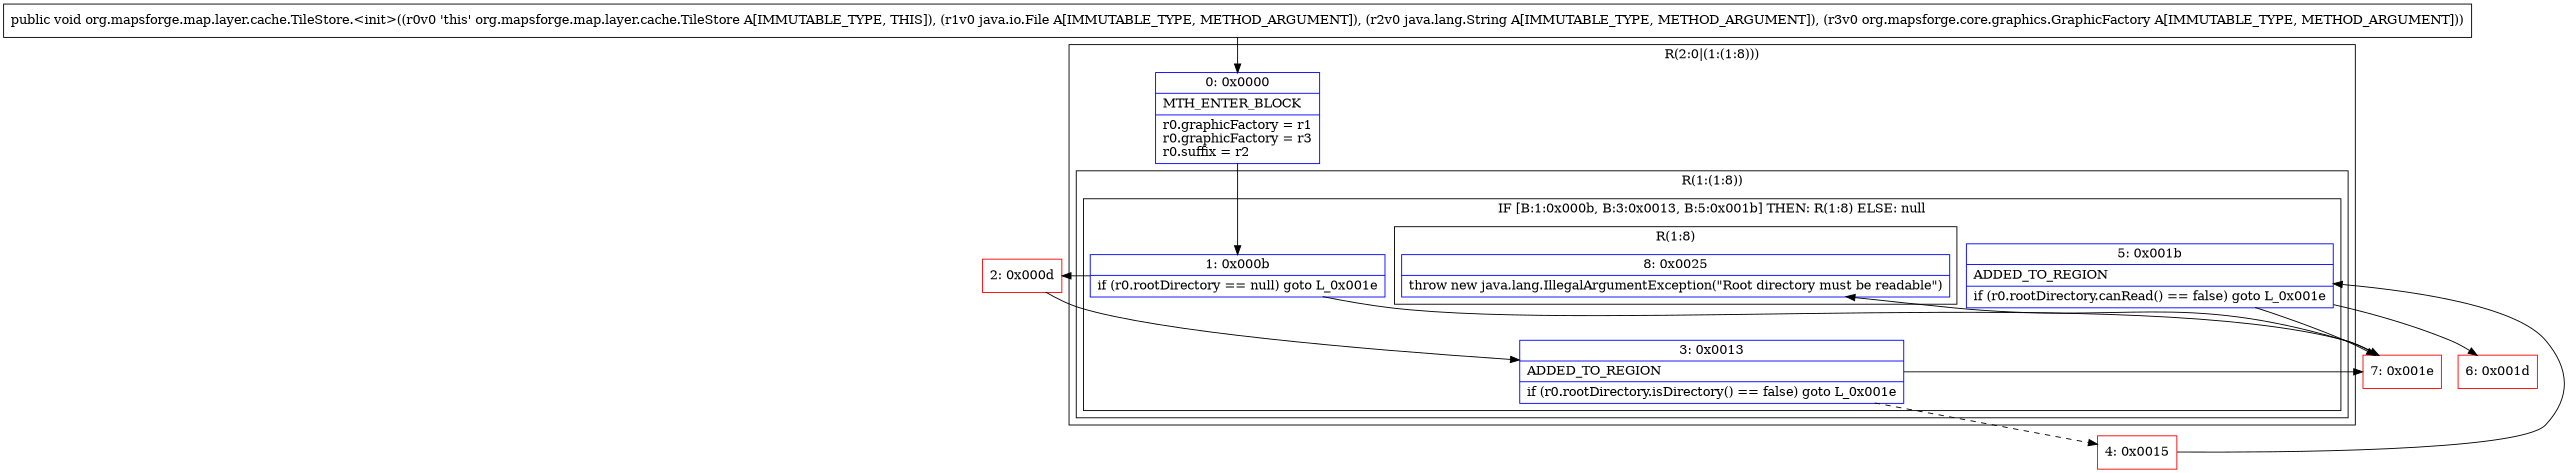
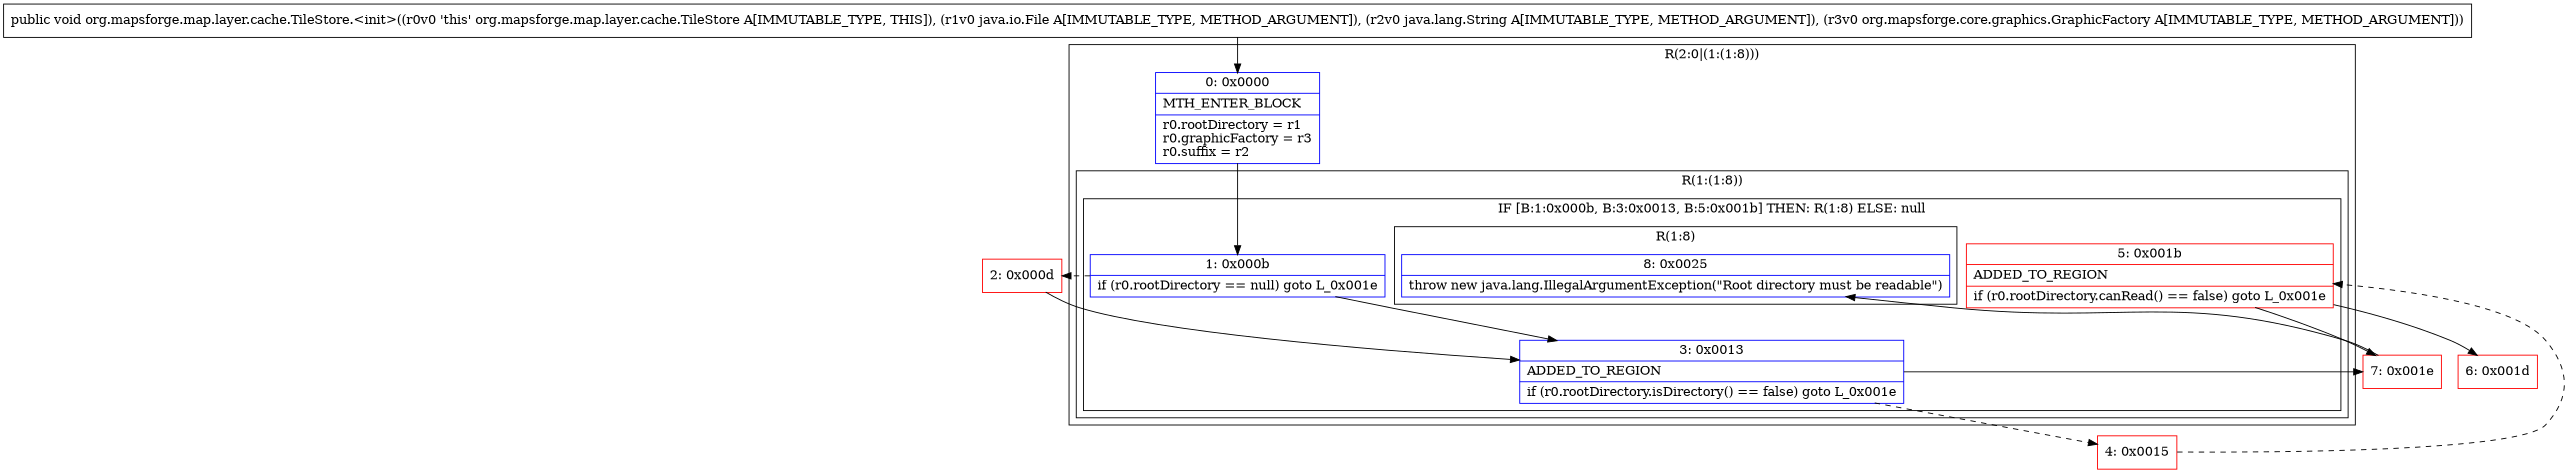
node "0: 0x0000": text "r0.graphicFactory = r1" -> "r0.rootDirectory = r1"
edge "1: 0x000b" -> "2: 0x000d": style solid -> dashed
node "5: 0x001b": color blue -> red
edge "1: 0x000b" -> "7: 0x001e": now "1: 0x000b" -> "3: 0x0013"
edge "4: 0x0015" -> "5: 0x001b": style solid -> dashed
